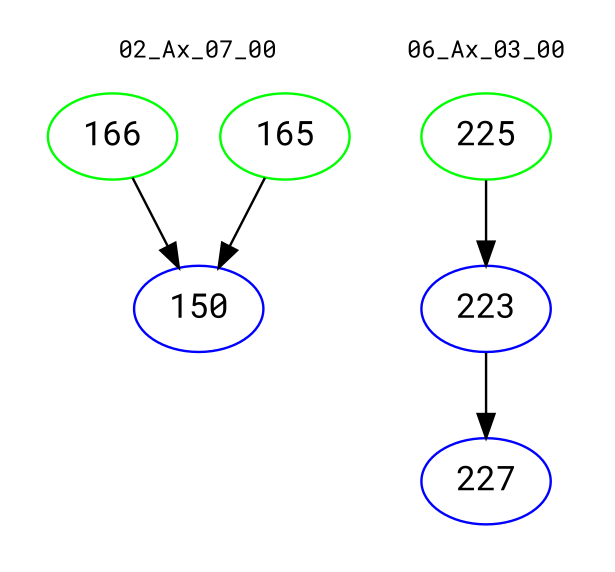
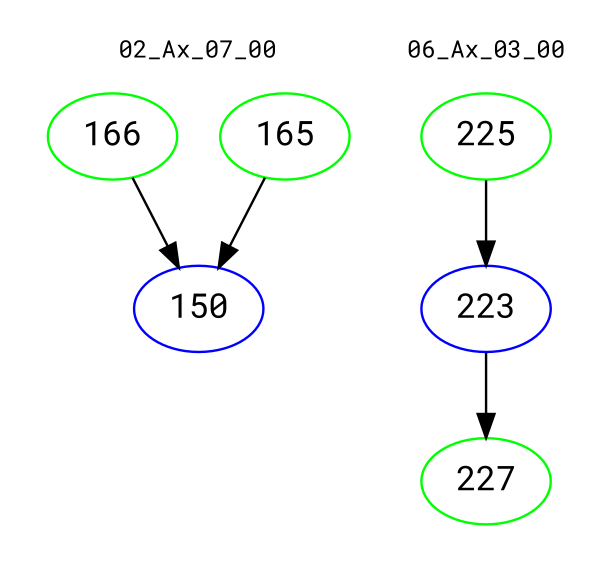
node "227": color blue -> green
